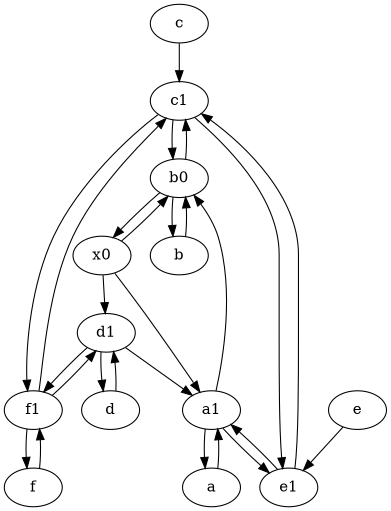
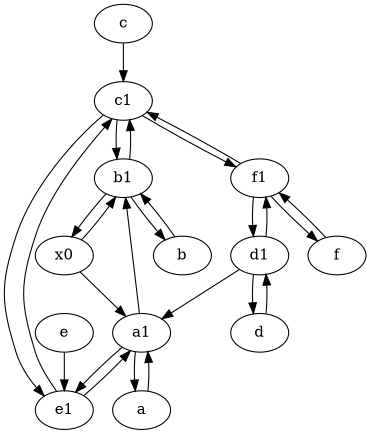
node "b0": label "b0" -> "b1"
edge "x0" -> "d1": removed
